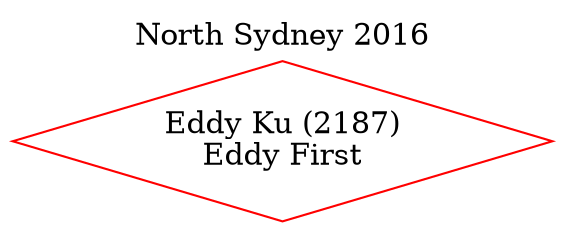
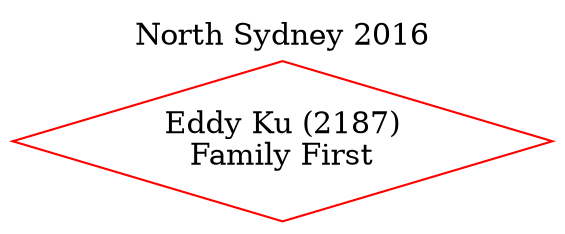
node "Eddy Ku (2187) Eddy First": label "Eddy Ku (2187) Eddy First" -> "Eddy Ku (2187) Family First"
